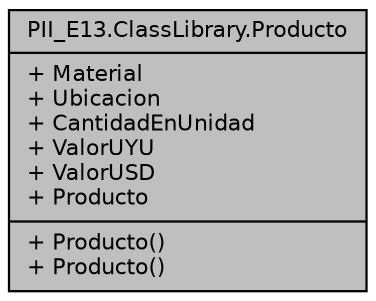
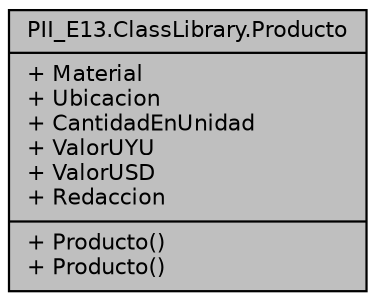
node "PII_E13.ClassLibrary.Producto": text "+ Producto" -> "+ Redaccion"
